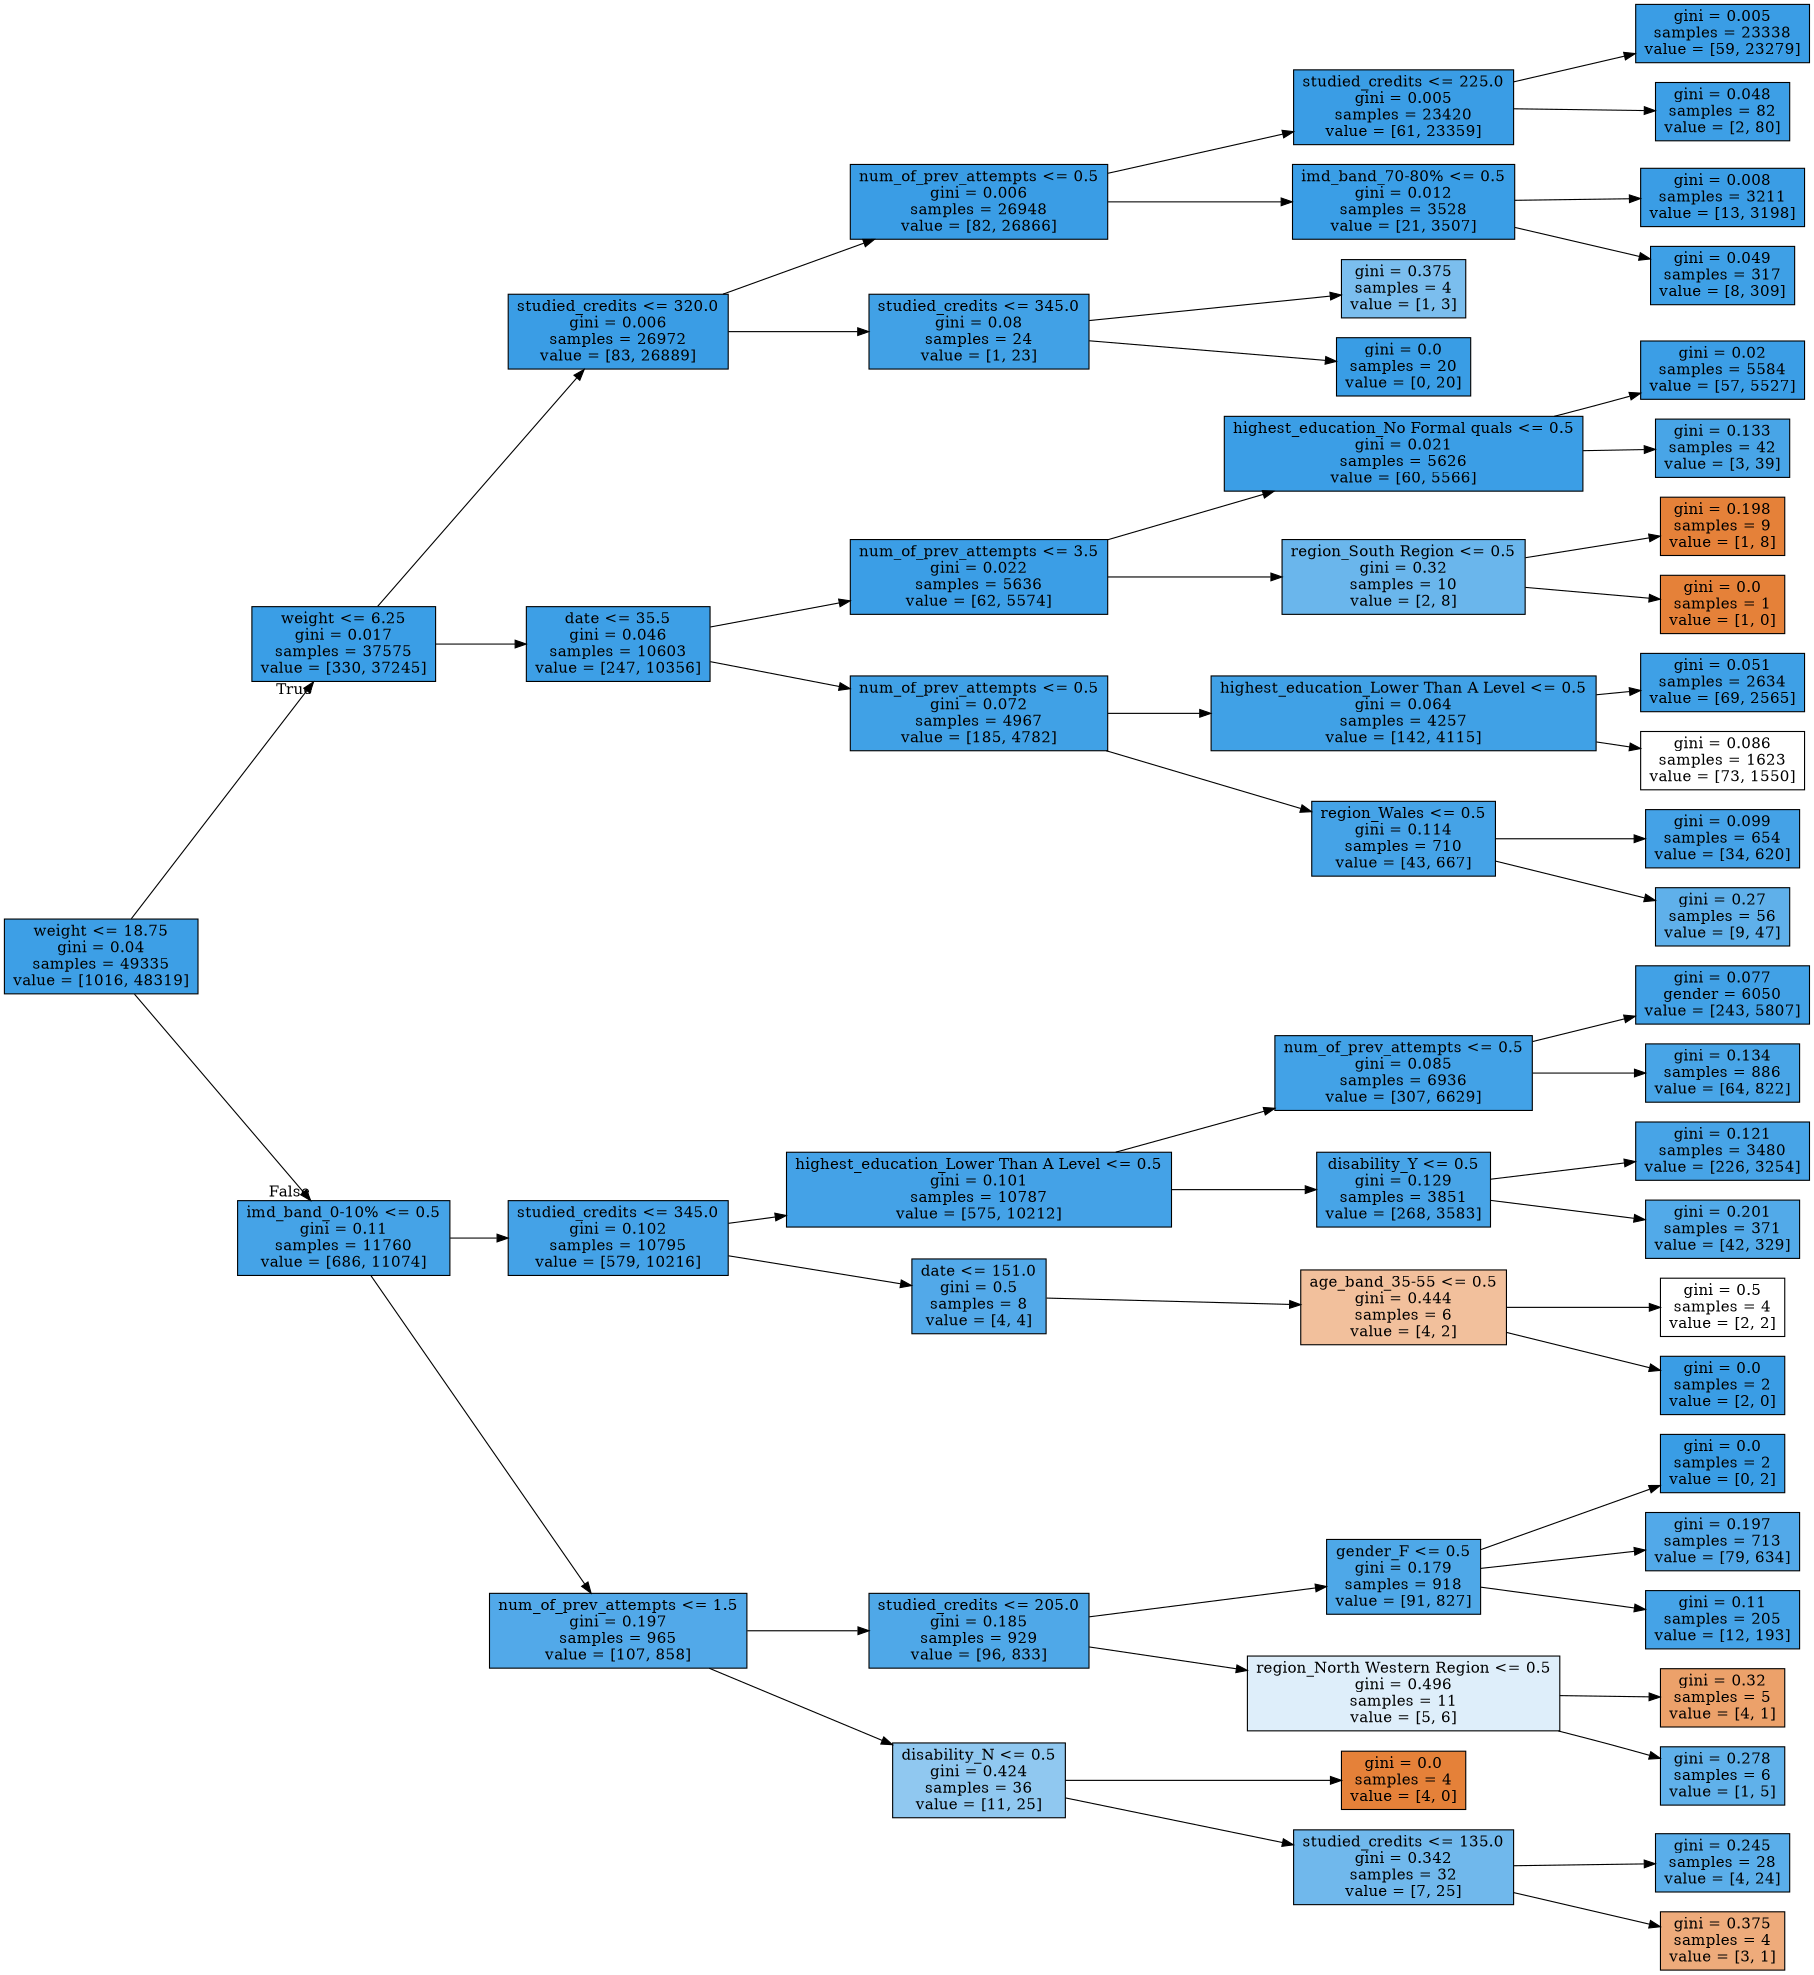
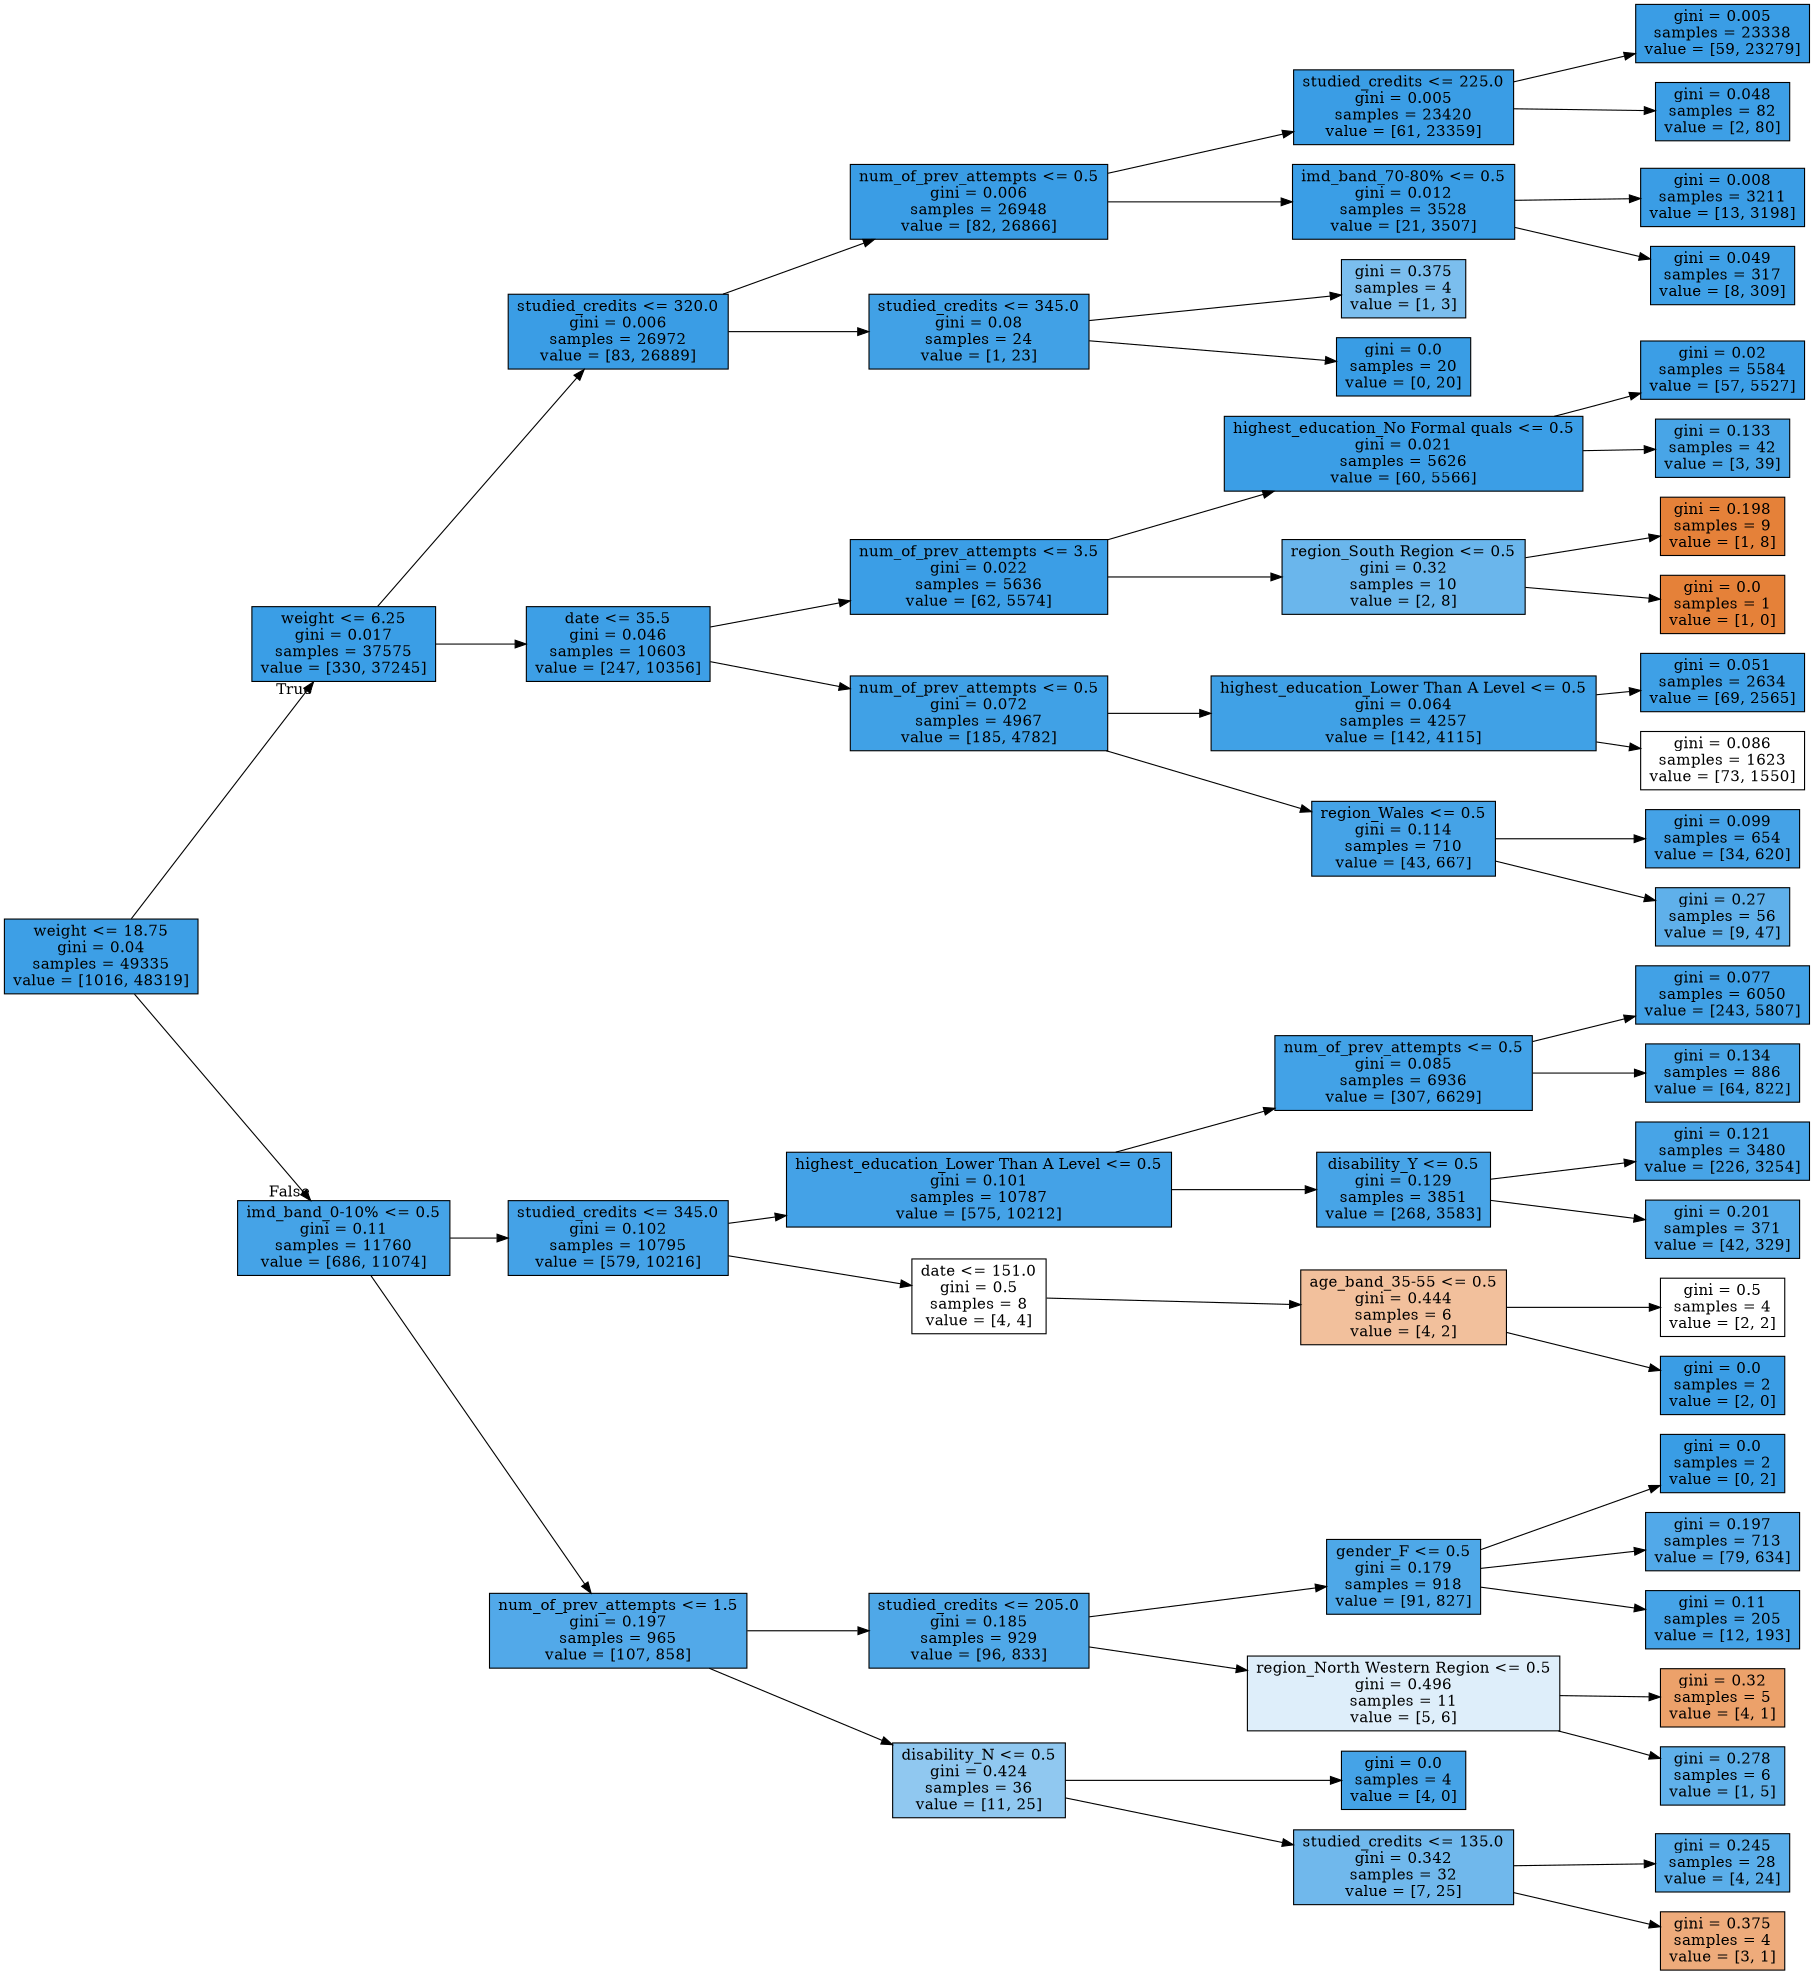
node "gini = 0.077 gender = 6050 value = [243, 5807]": label "gini = 0.077 gender = 6050 value = [243, 5807]" -> "gini = 0.077 samples = 6050 value = [243, 5807]"
node "date <= 151.0 gini = 0.5 samples = 8 value = [4, 4]": fillcolor #399de5df -> #e5813900
node "gini = 0.0 samples = 4 value = [4, 0]": fillcolor #e58139ff -> #399de5ef
